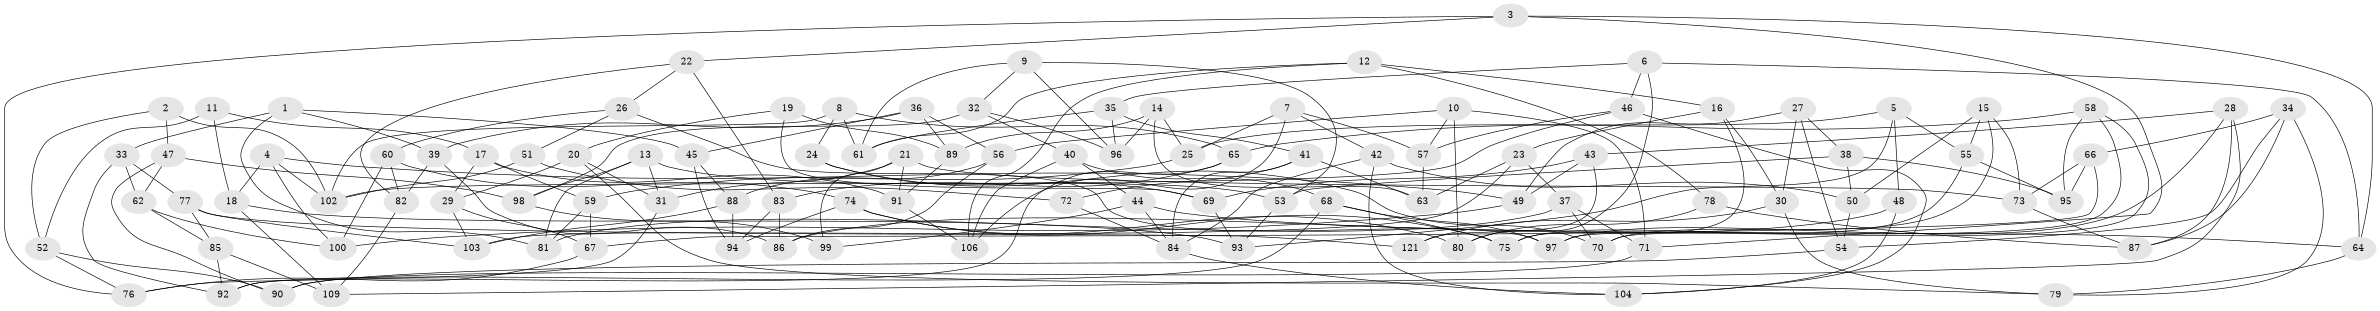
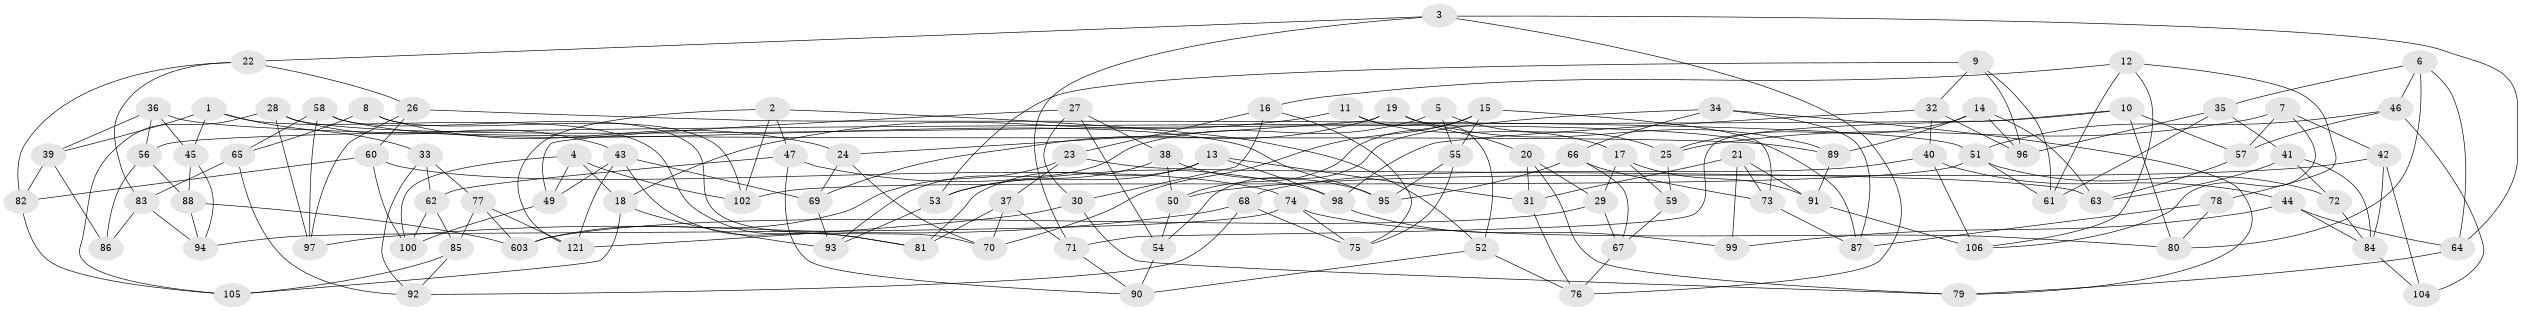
edge "8" -- "61": now "51" -- "61"
edge "19" -- "24": added
edge "2" -- "121": added
edge "46" -- "102": now "46" -- "51"
node "48": removed
edge "59" -- "81": now "43" -- "81"
node "103": label "103" -> "603"
node "109": label "109" -> "105"
